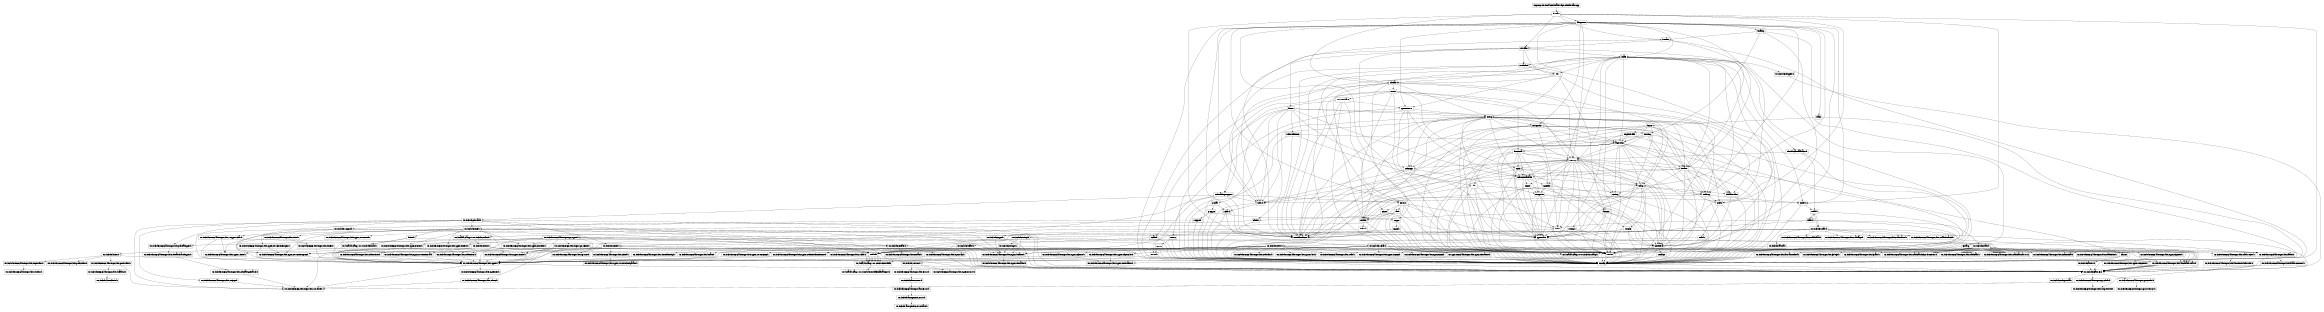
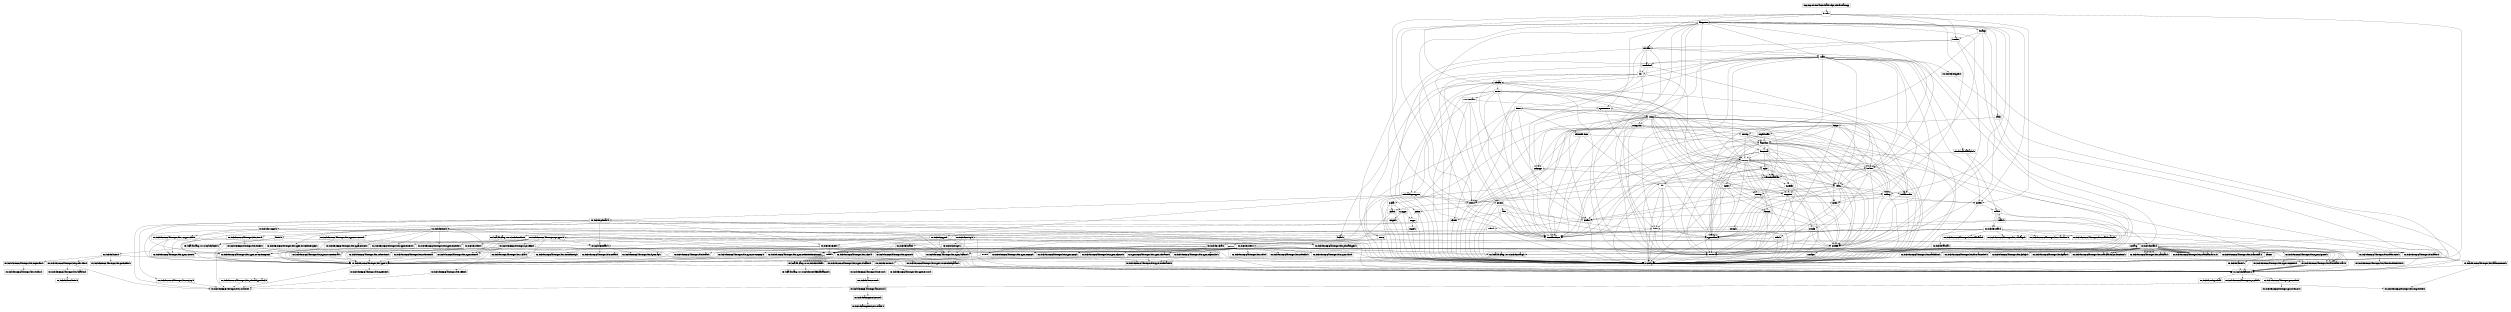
node "usr/include/x86_64-linux-gnu/bits/thread-shared-types.h": removed
